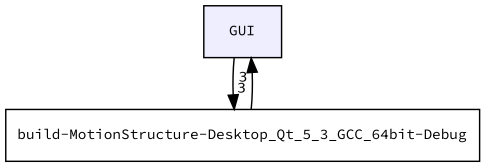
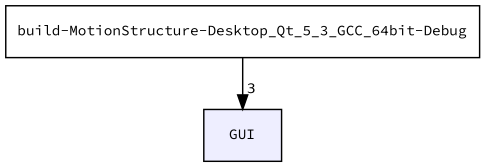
edge "GUI" -> "build-MotionStructure-Desktop_Qt_5_3_GCC_64bit-Debug": removed
